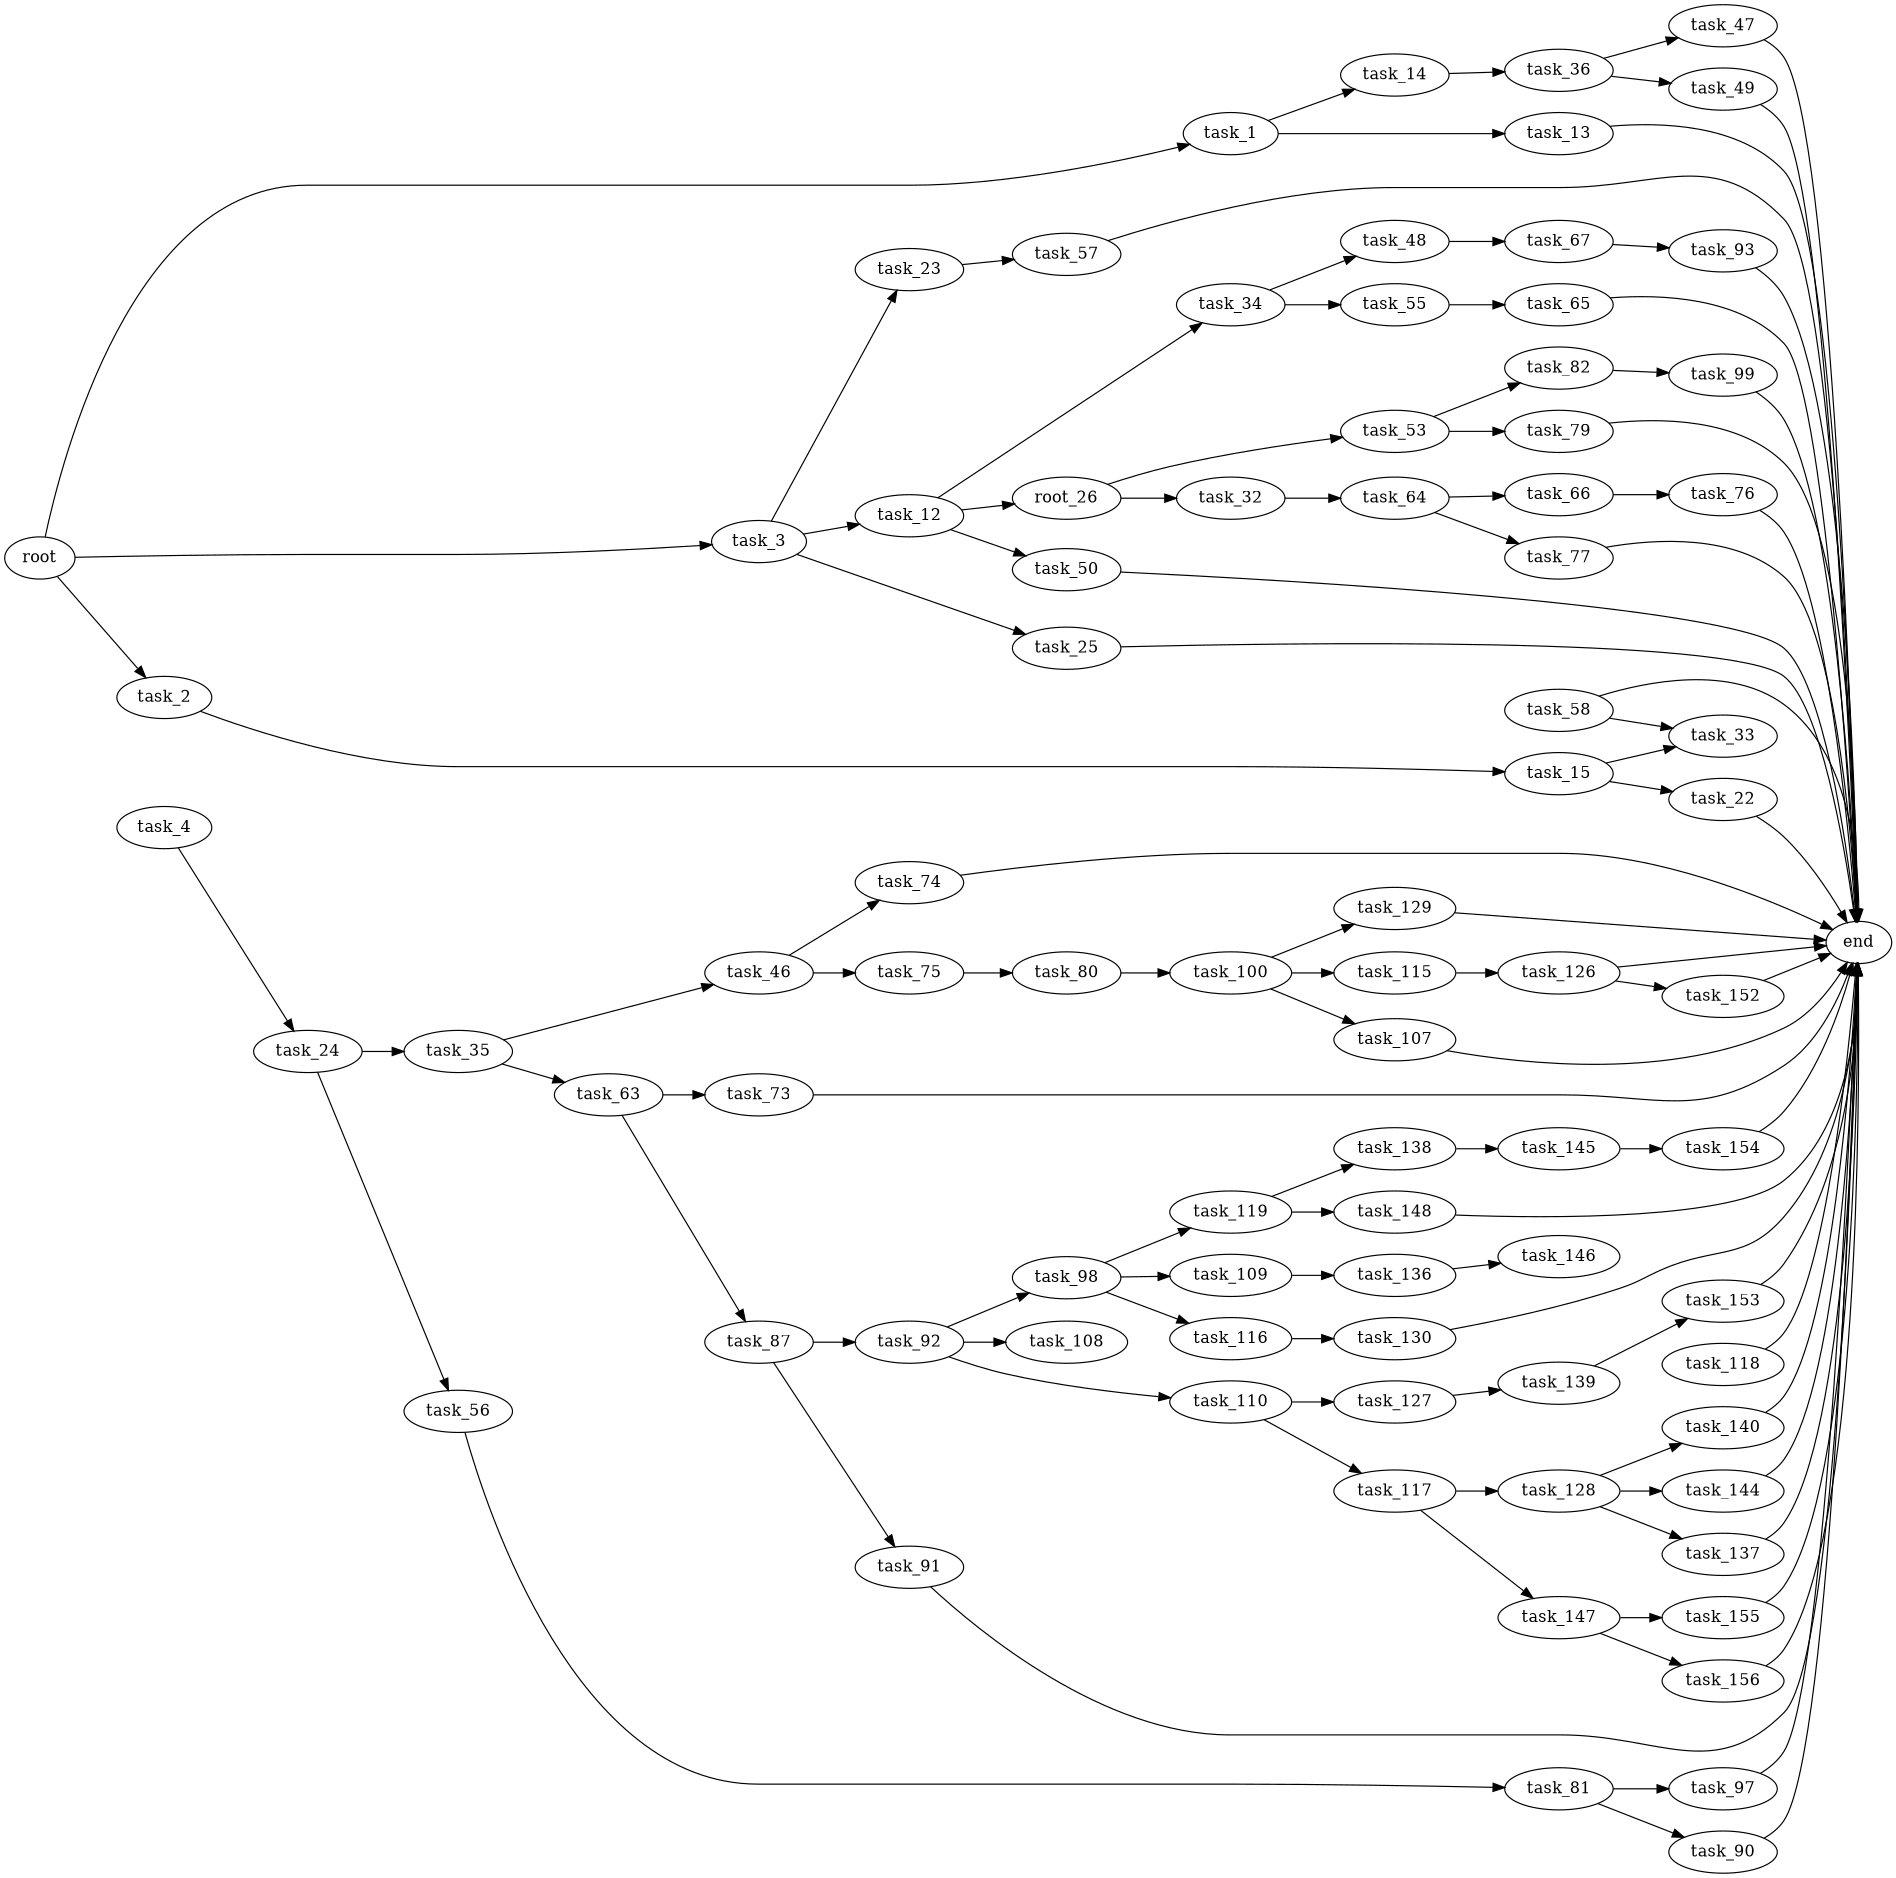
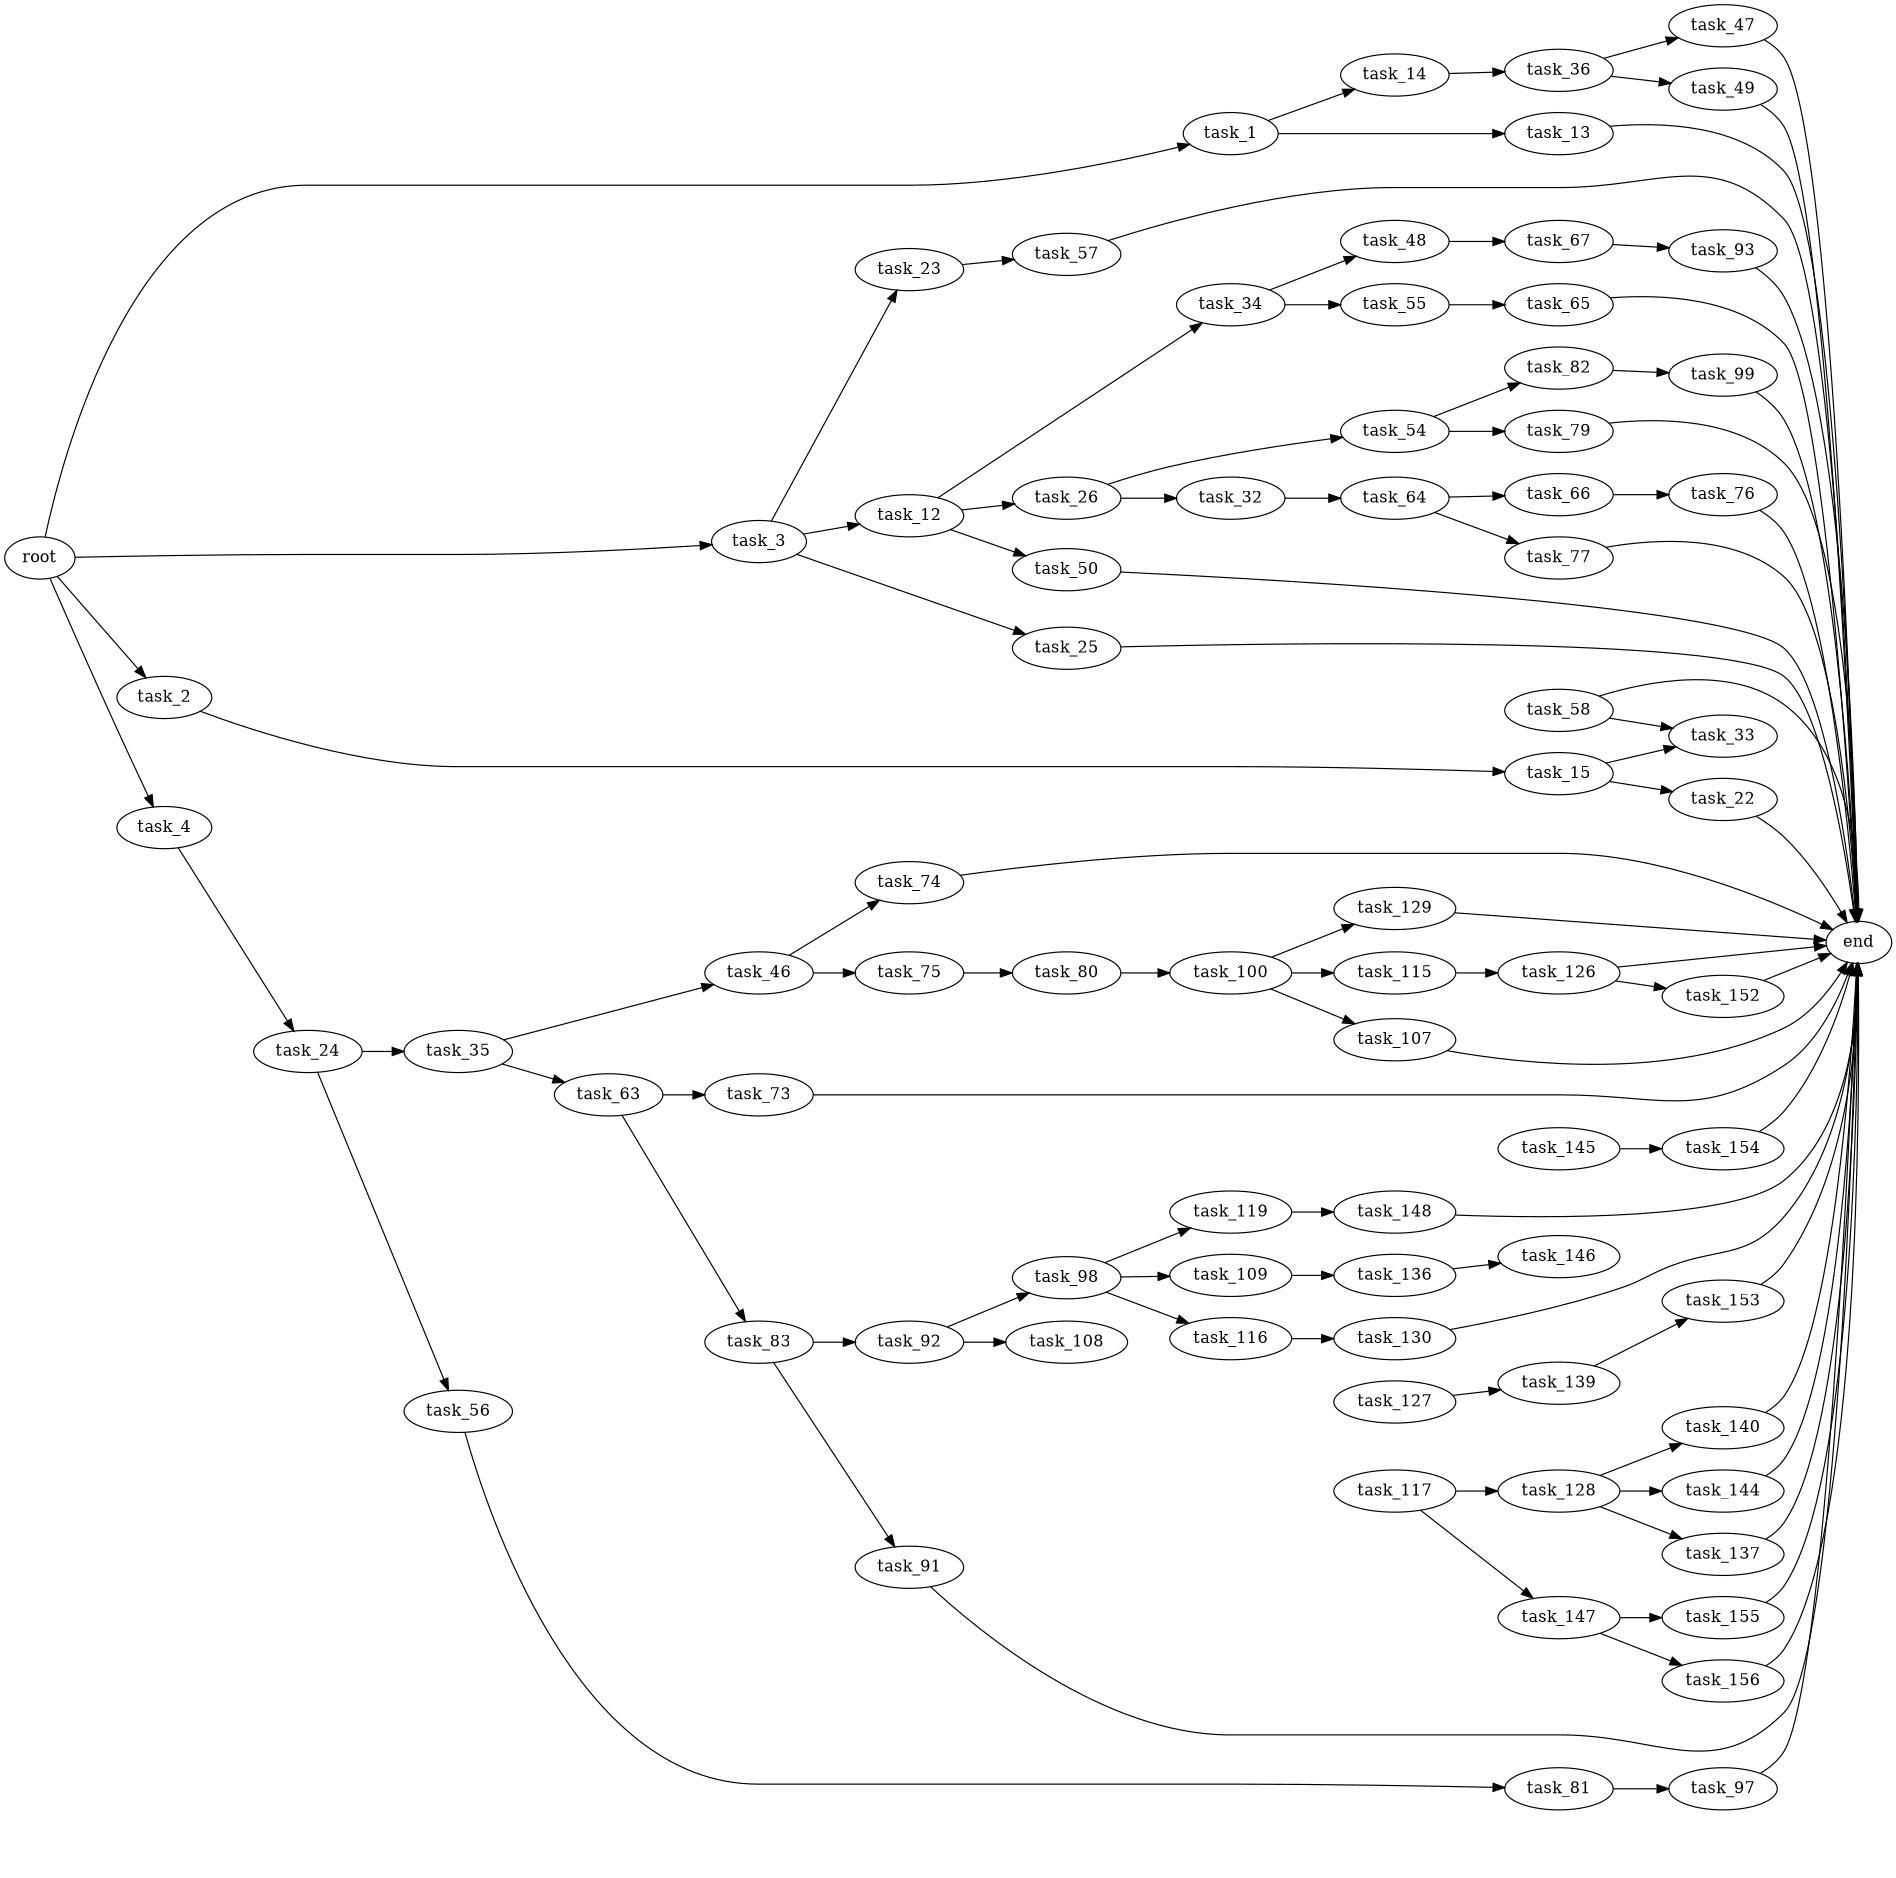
node "task_53": label "task_53" -> "task_54"
node "root_26": label "root_26" -> "task_26"
edge "root" -> "task_4": added
node "task_138": removed
node "task_87": label "task_87" -> "task_83"
node "task_118": removed
node "task_110": removed
node "task_90": removed
